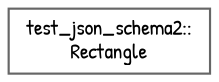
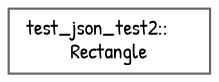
node "test_json_schema2:: Rectangle": label "test_json_schema2:: Rectangle" -> "test_json_test2:: Rectangle"
